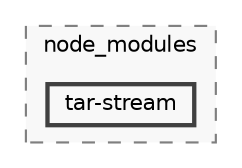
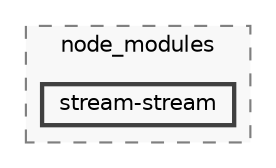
node "tar-stream": label "tar-stream" -> "stream-stream"
